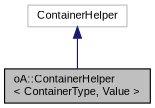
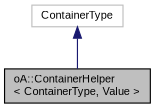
node "ContainerHelper": label "ContainerHelper" -> "ContainerType"
